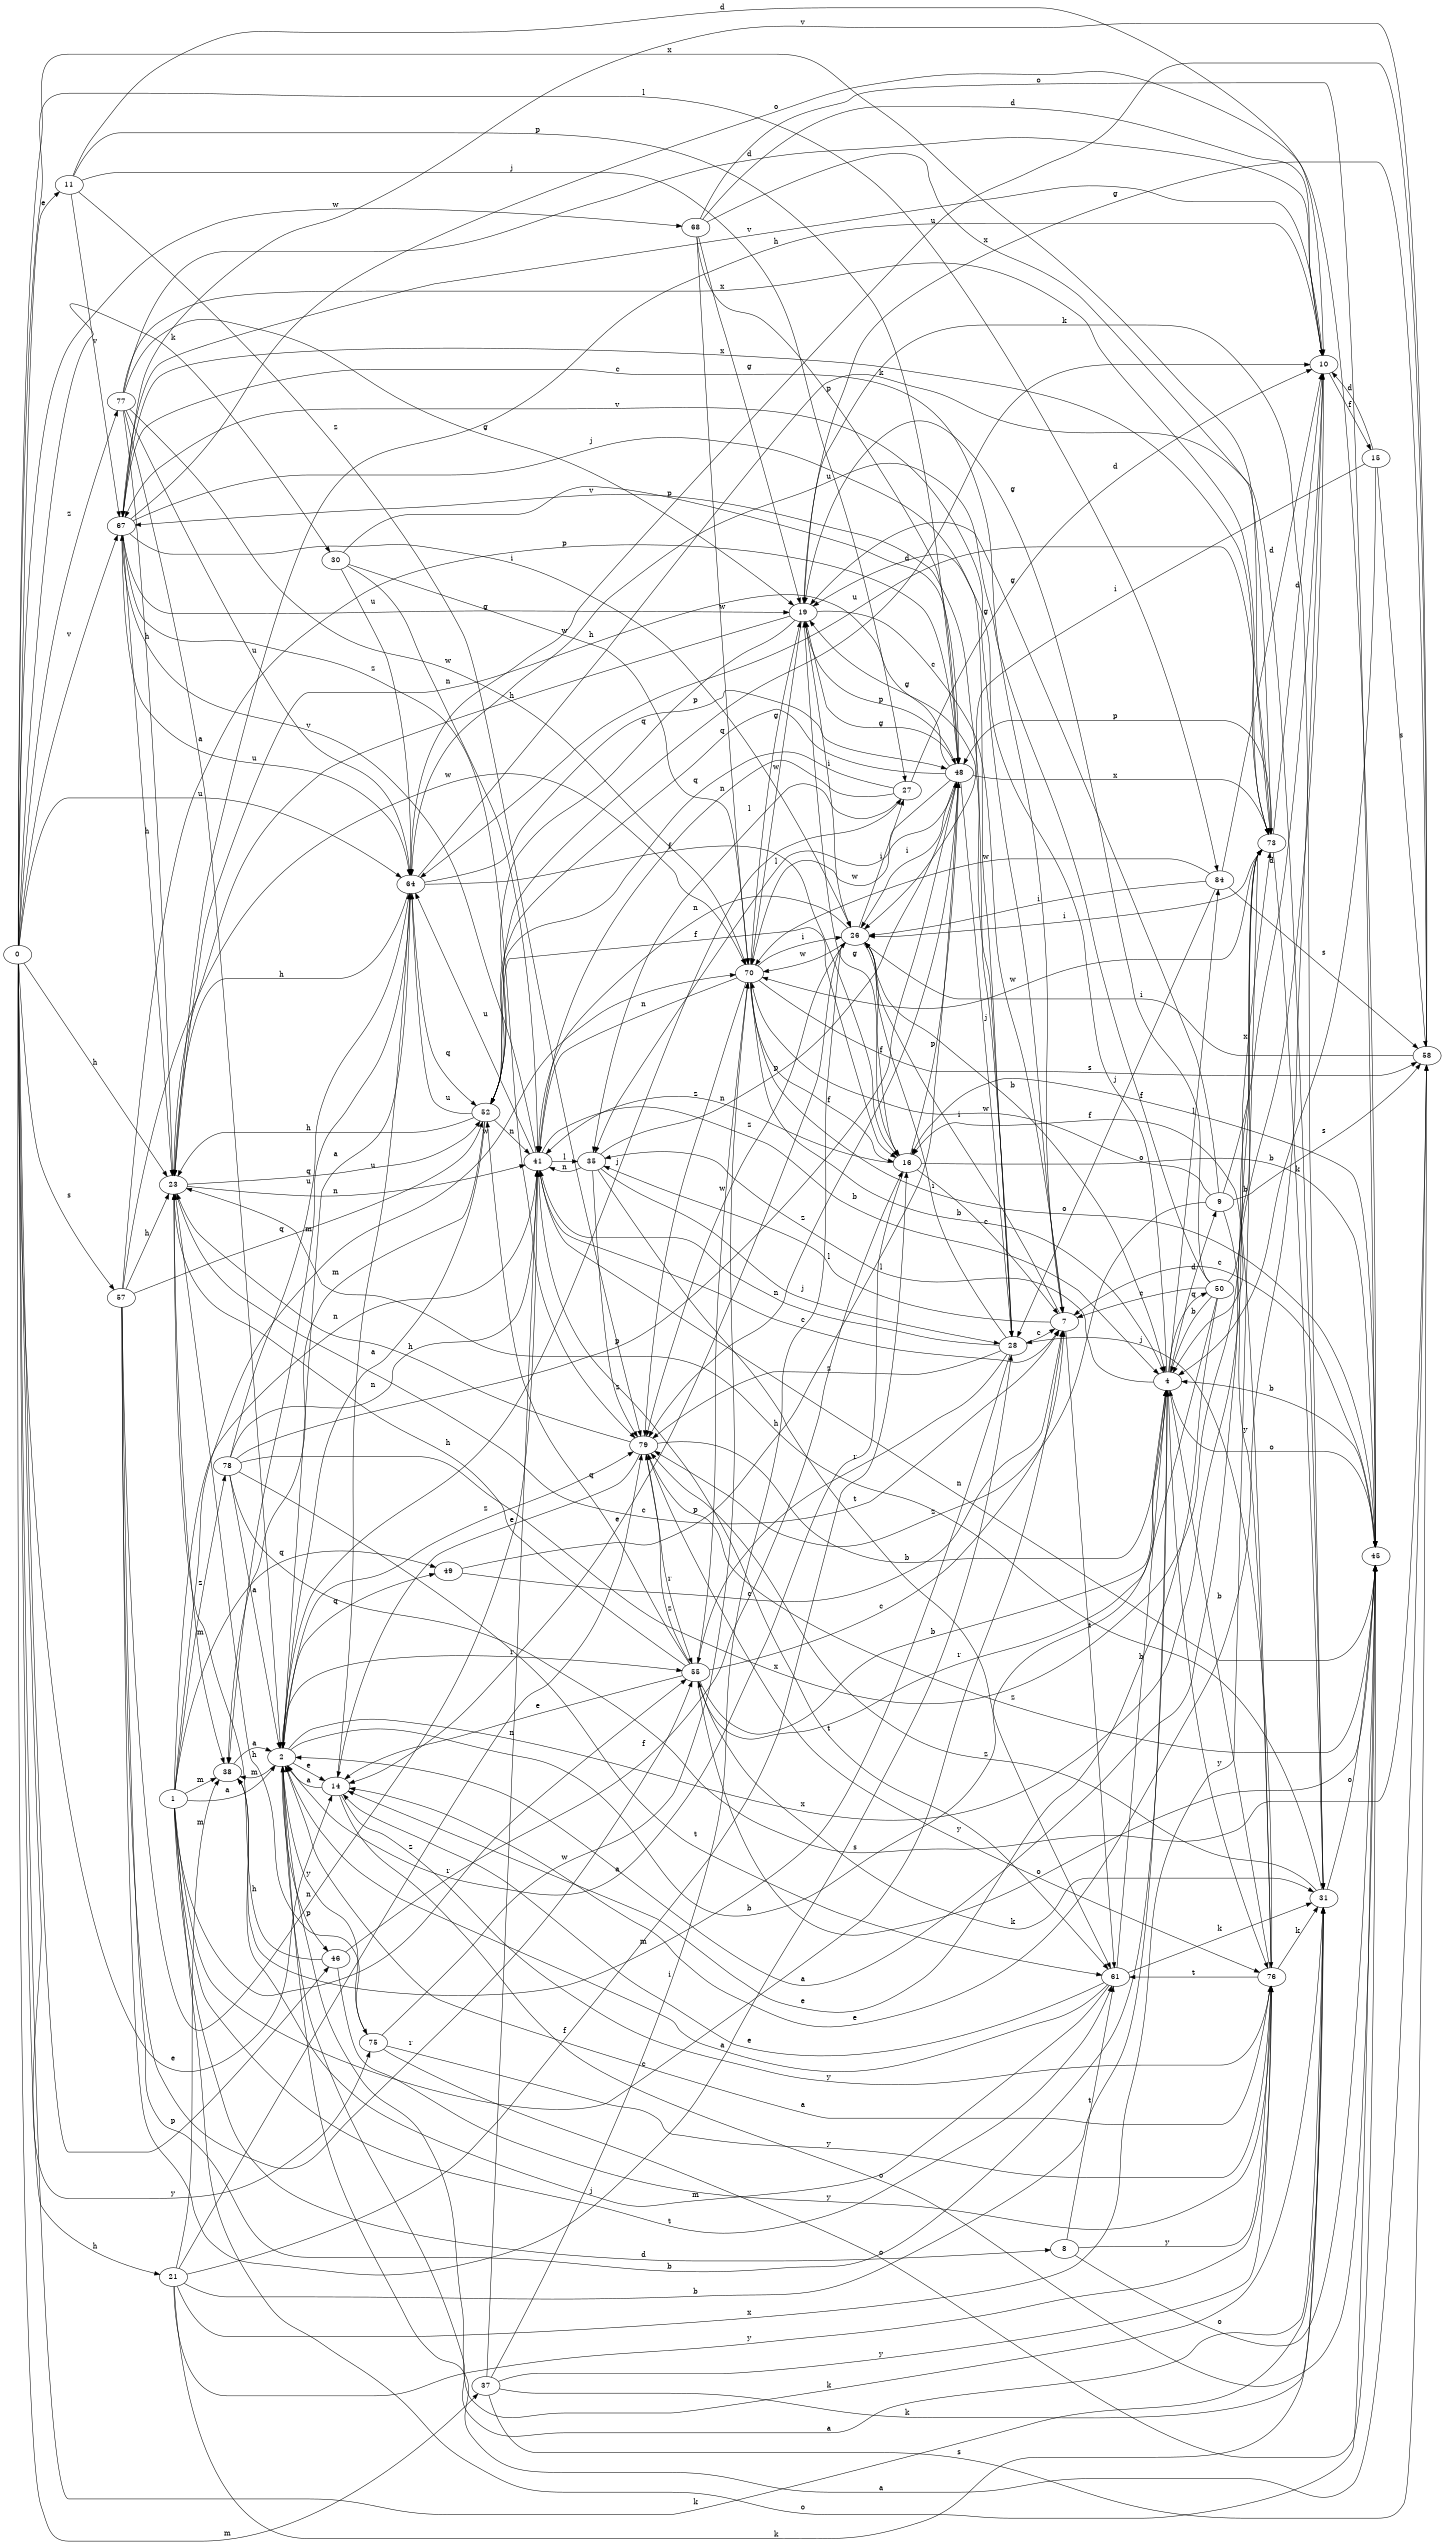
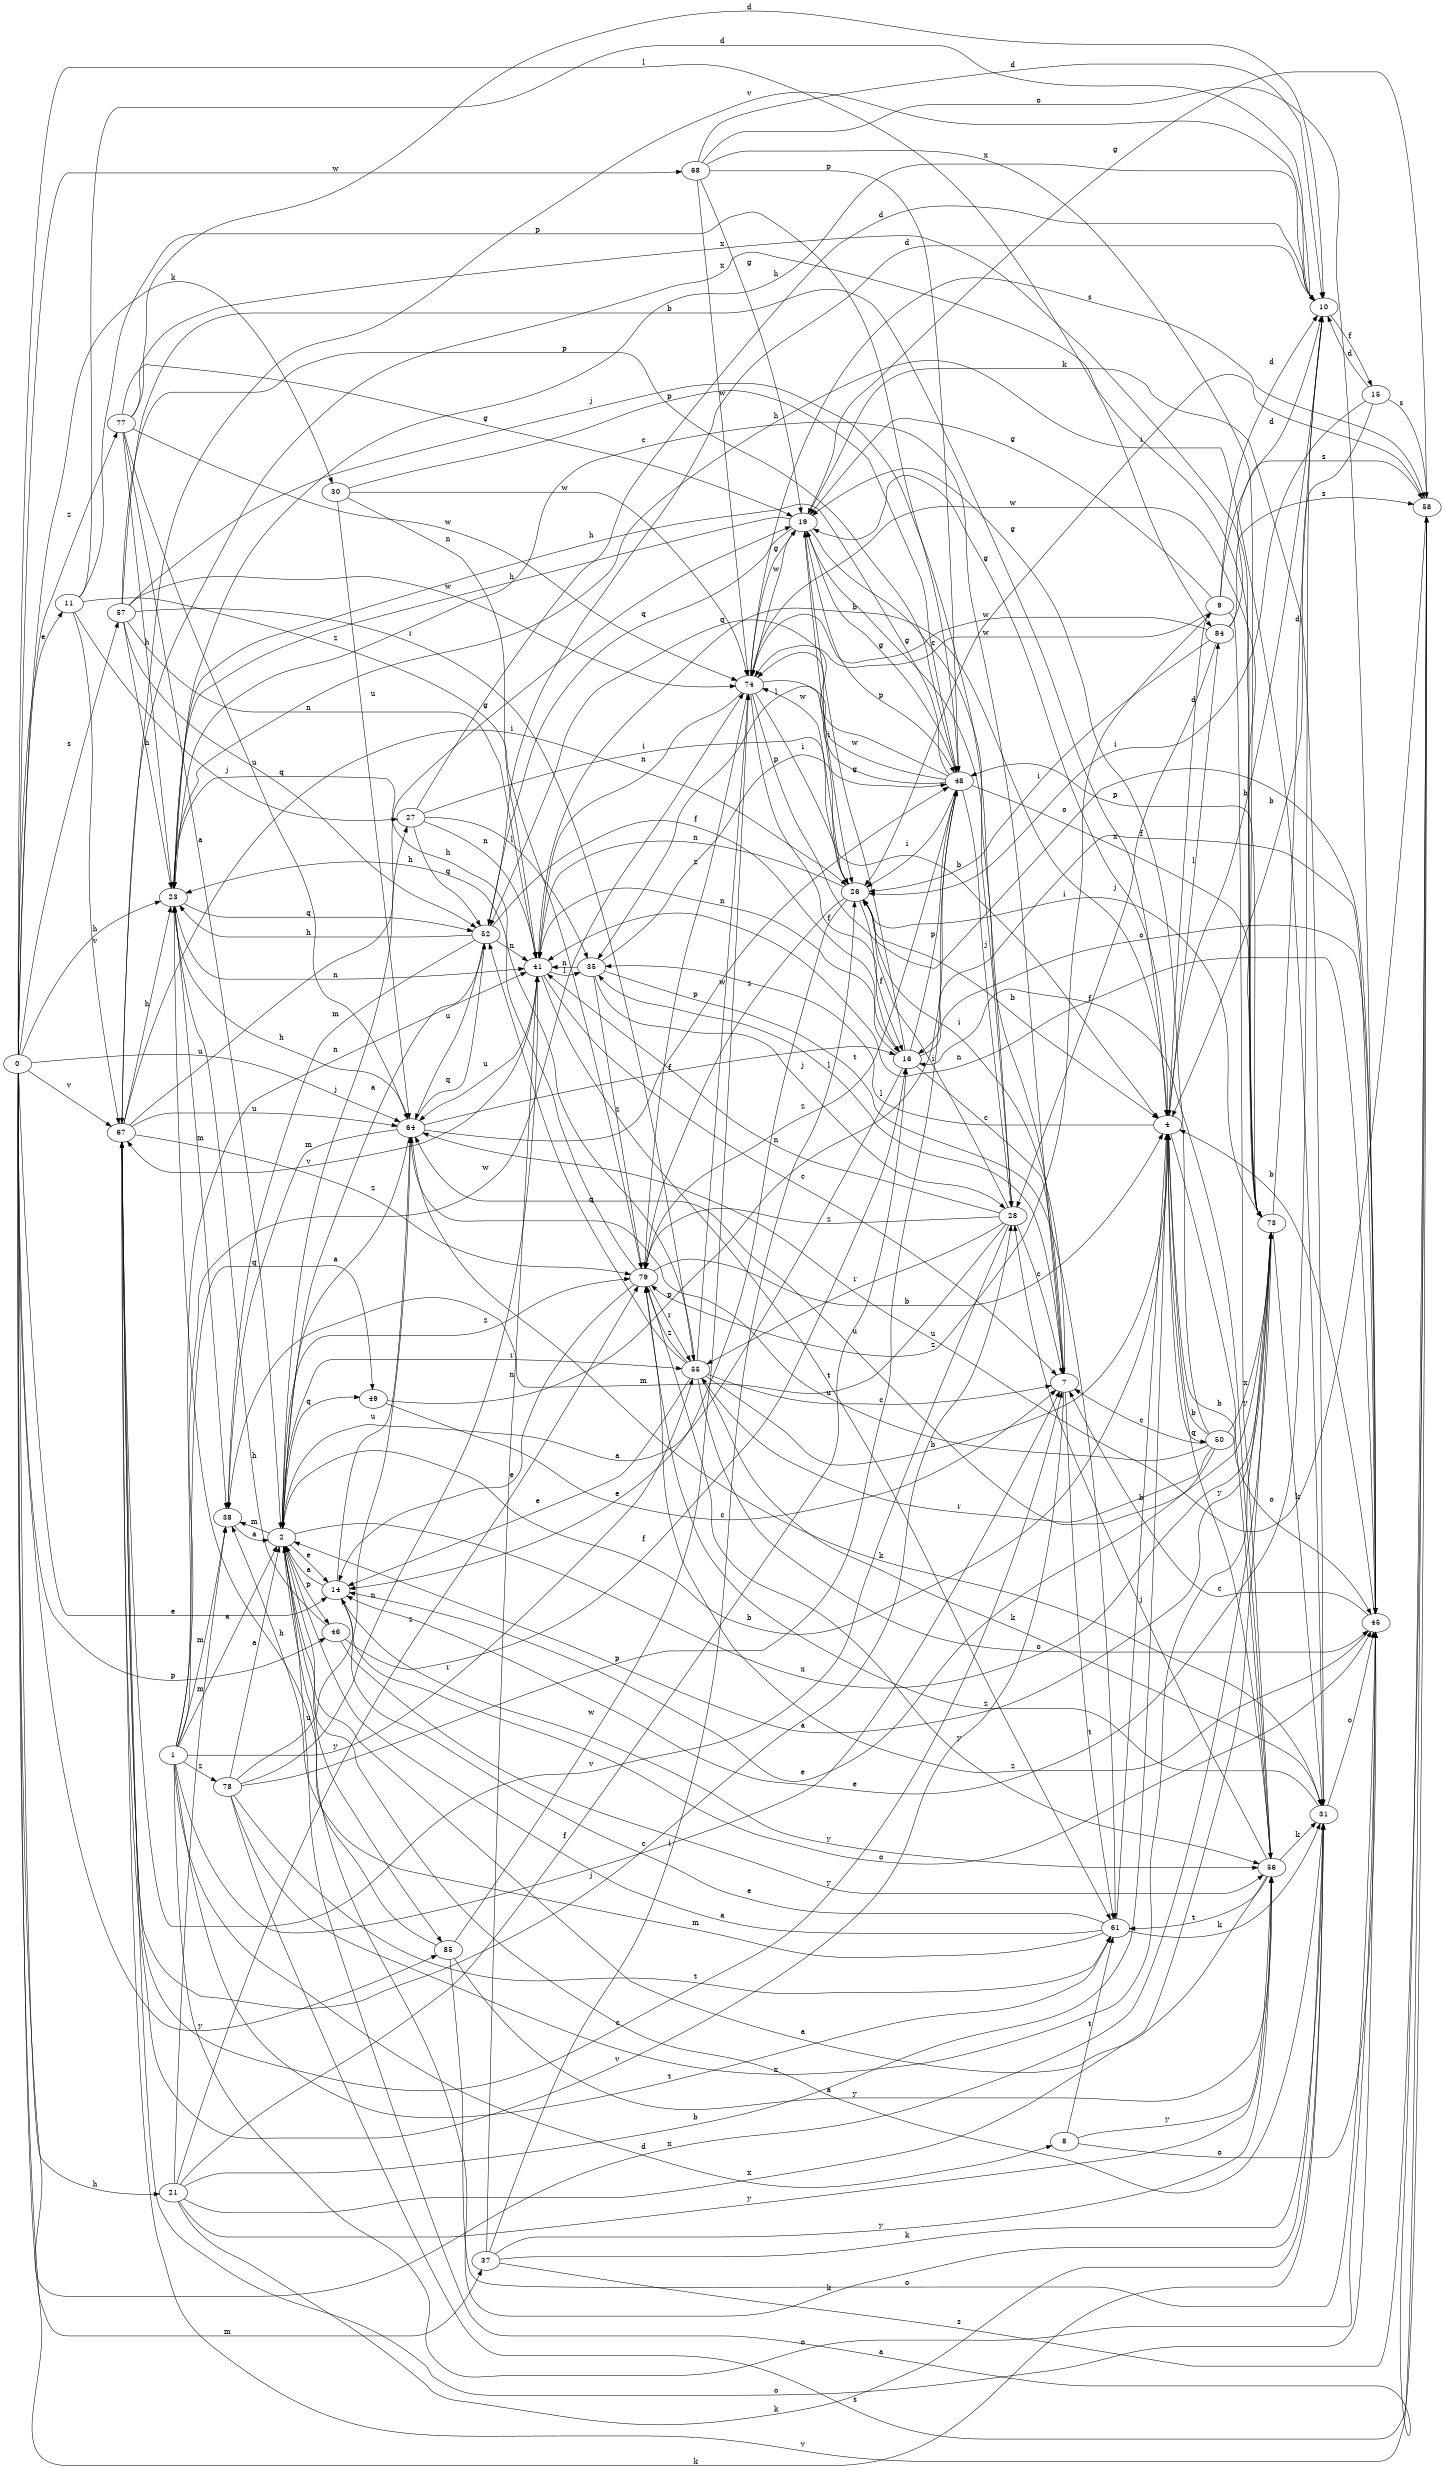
edge "26" -> "27": reversed
node "70": label "70" -> "74"
node "76": label "76" -> "56"
node "75": label "75" -> "85"
